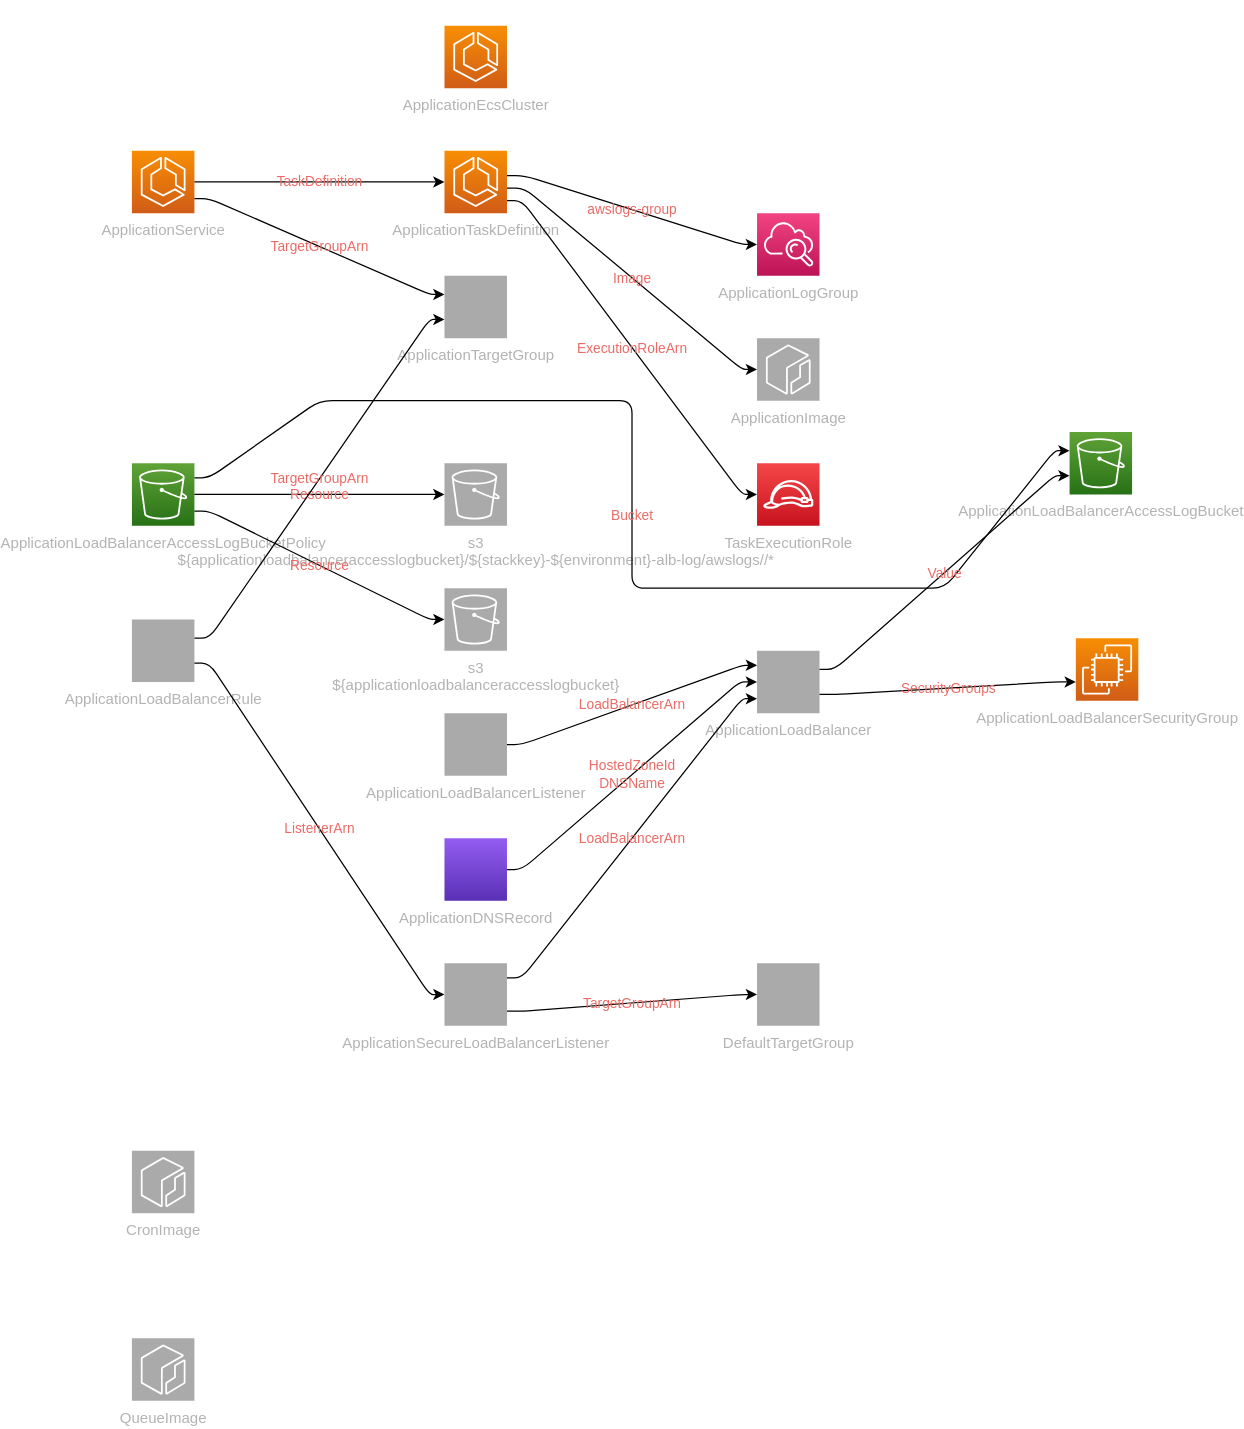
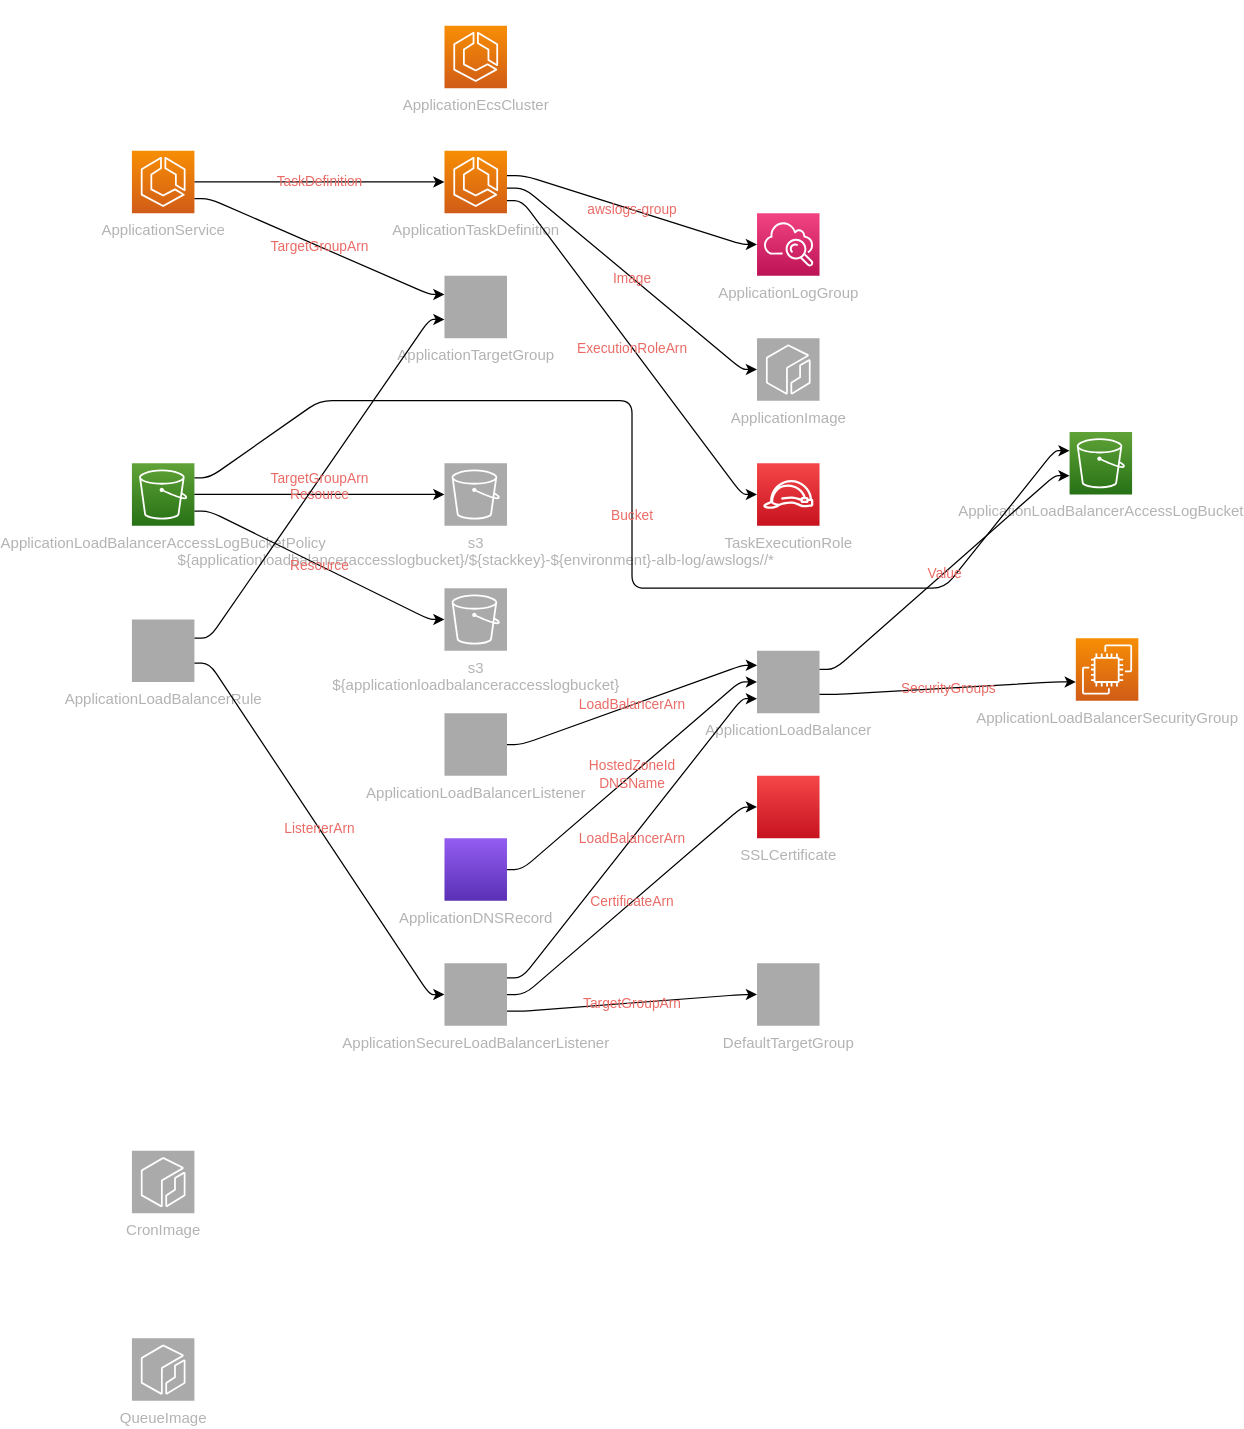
node "SSLCertificate": added
edge "ApplicationSecureLoadBalancerListener" -> "SSLCertificate": added, label "CertificateArn"
